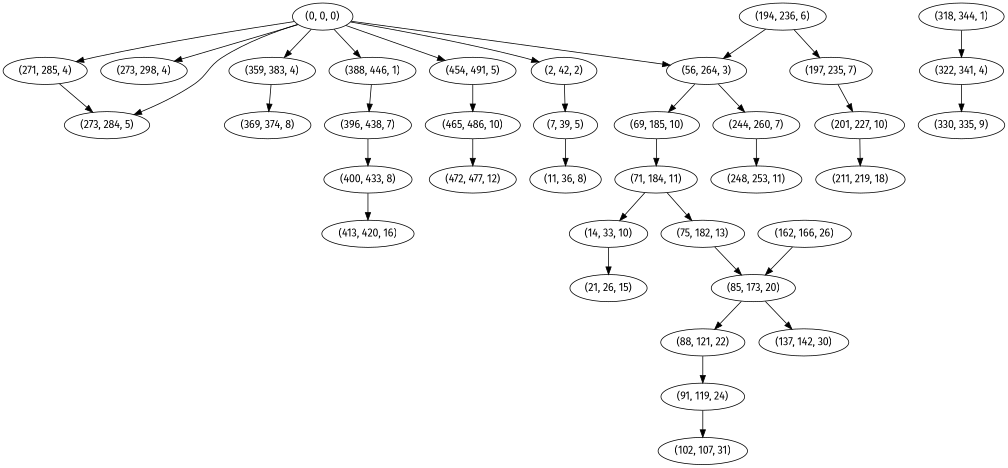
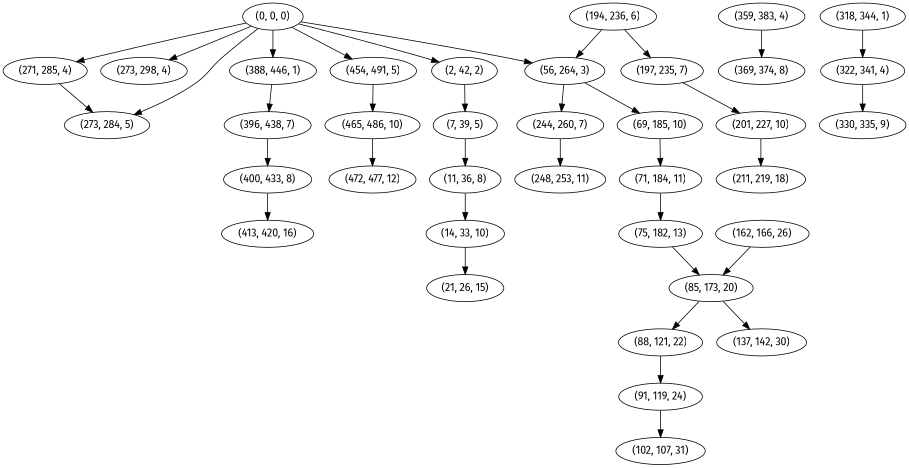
edge "(0, 0, 0)" -> "(359, 383, 4)": removed
edge "(71, 184, 11)" -> "(14, 33, 10)": now "(11, 36, 8)" -> "(14, 33, 10)"
